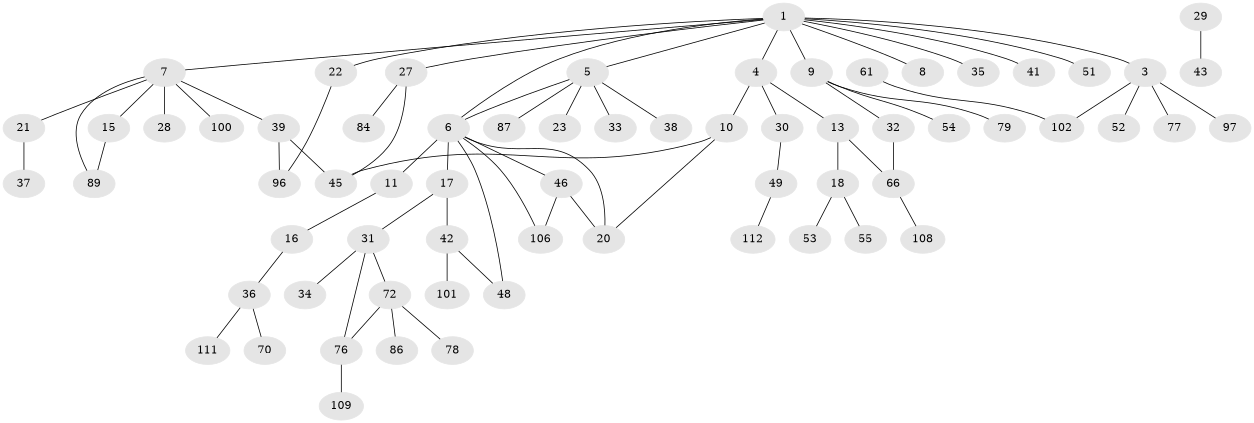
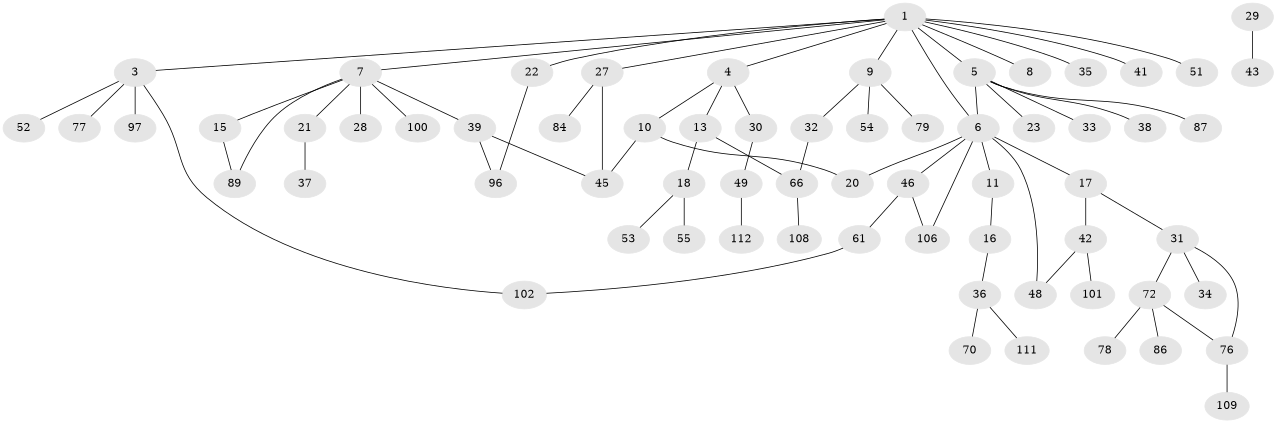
edge "46" -- "20": now "46" -- "61"
